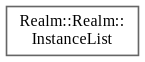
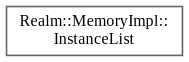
node "Realm::Realm:: InstanceList": label "Realm::Realm:: InstanceList" -> "Realm::MemoryImpl:: InstanceList"
